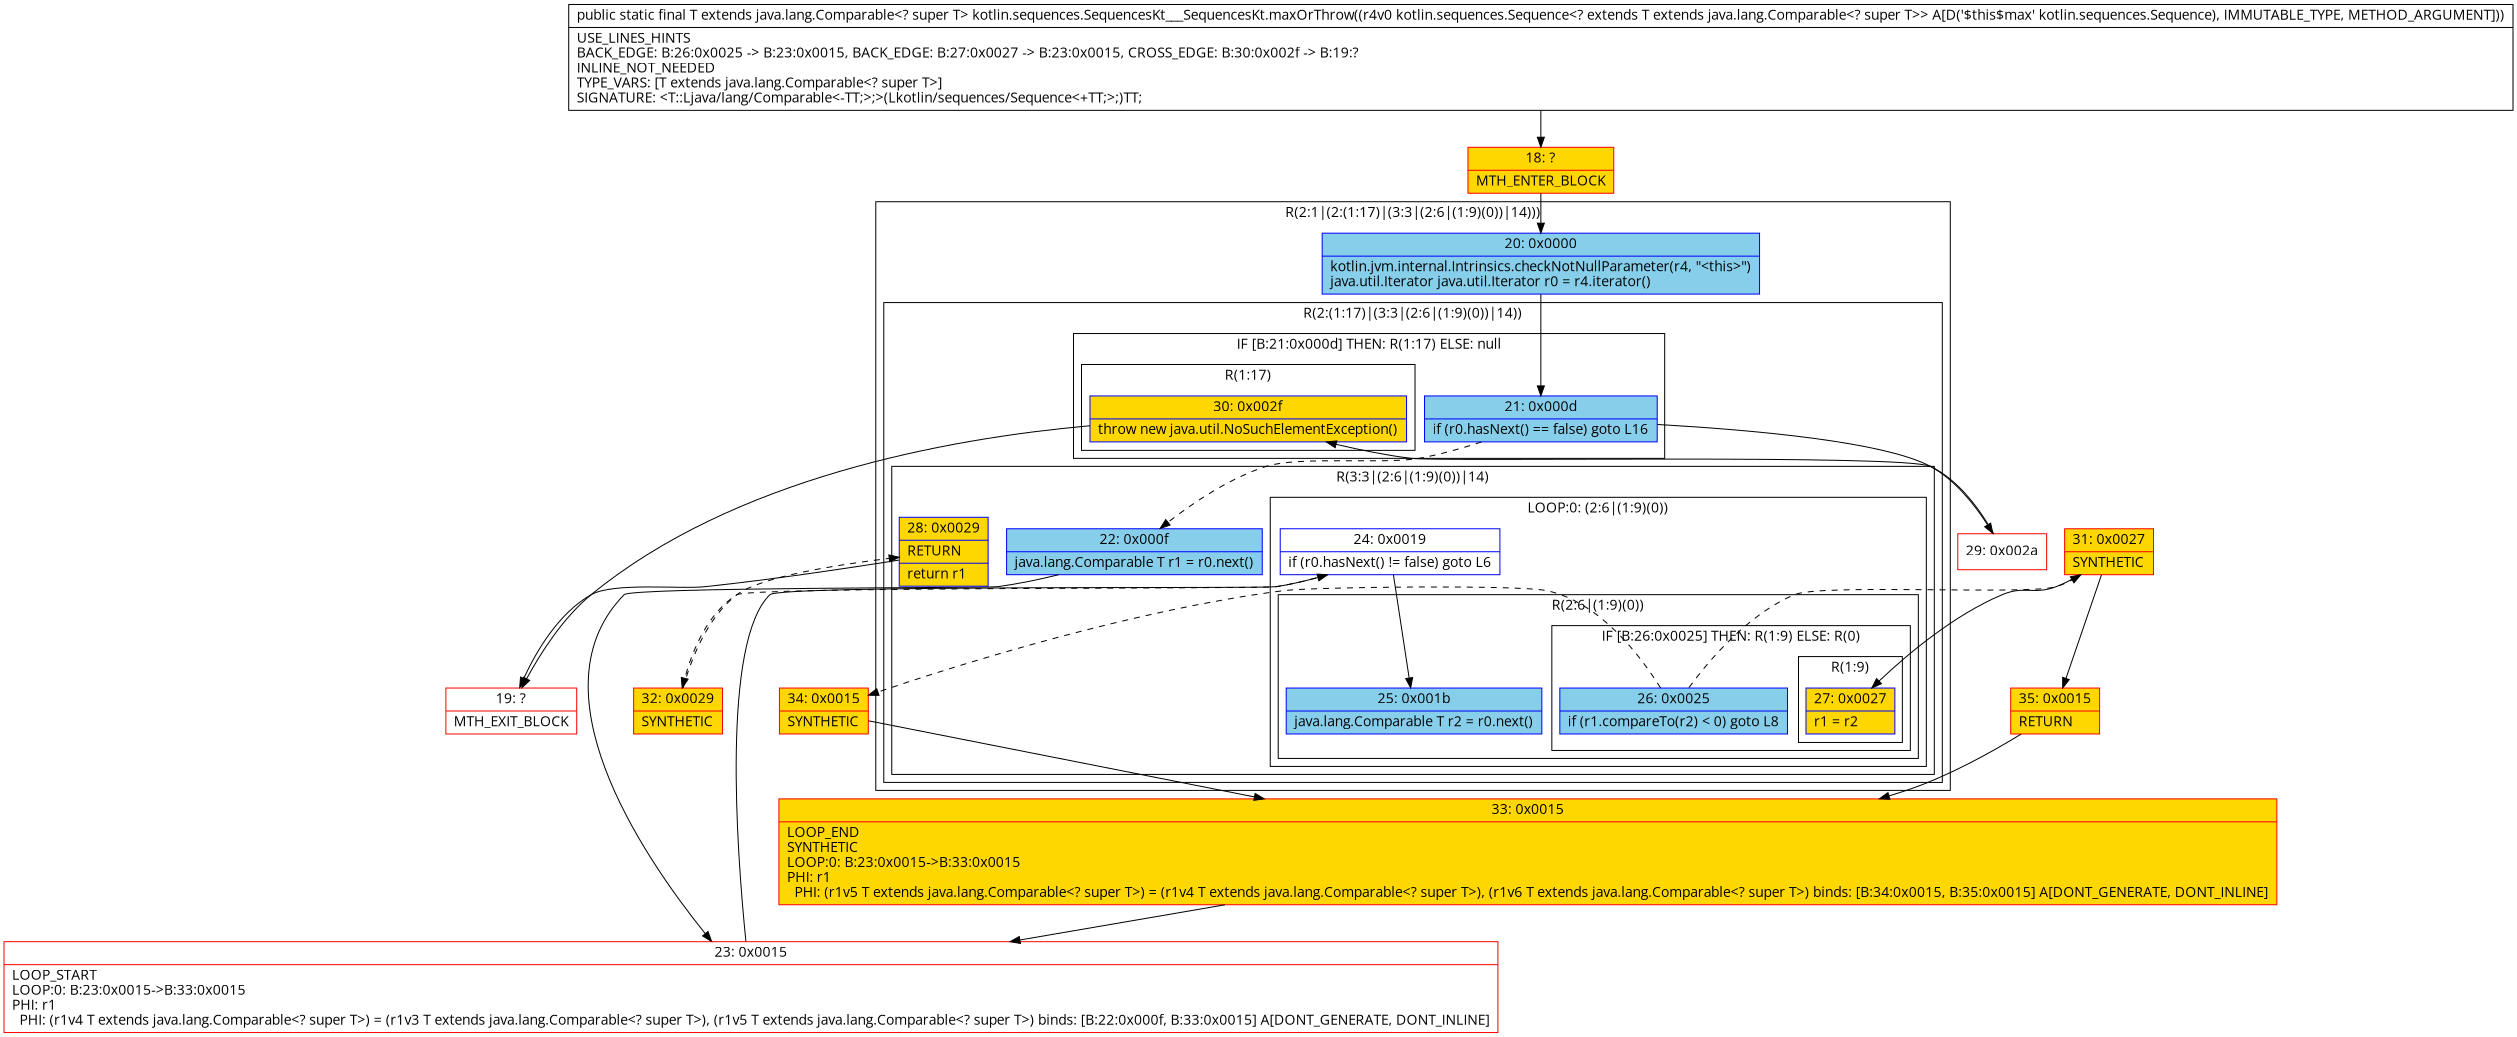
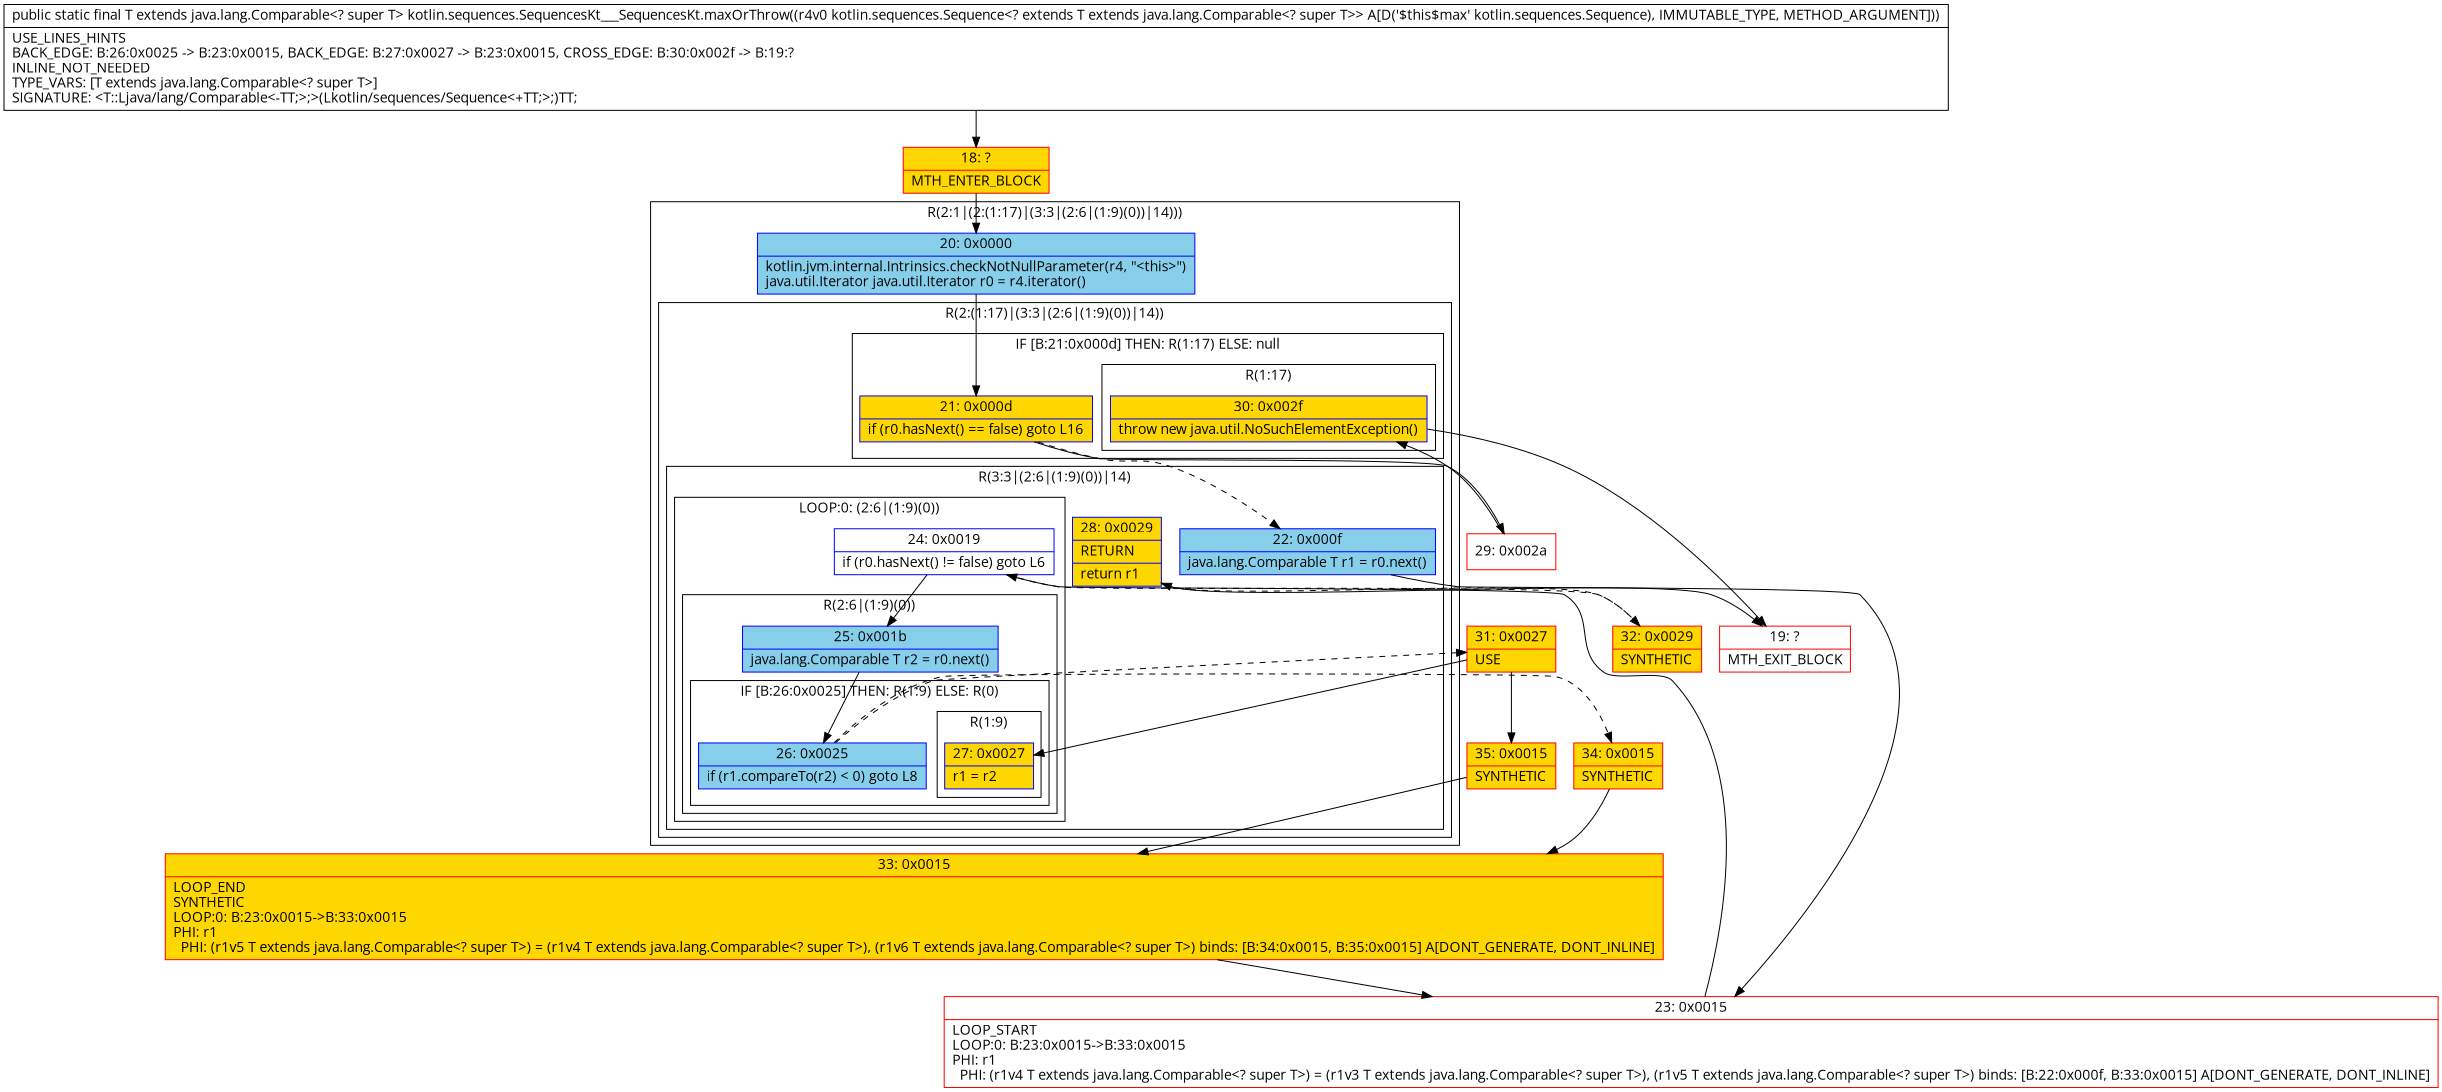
node "21: 0x000d": fillcolor skyblue -> gold
node "31: 0x0027": text "SYNTHETIC" -> "USE"
edge "25: 0x001b" -> "26: 0x0025": added
node "35: 0x0015": text "RETURN" -> "SYNTHETIC"
